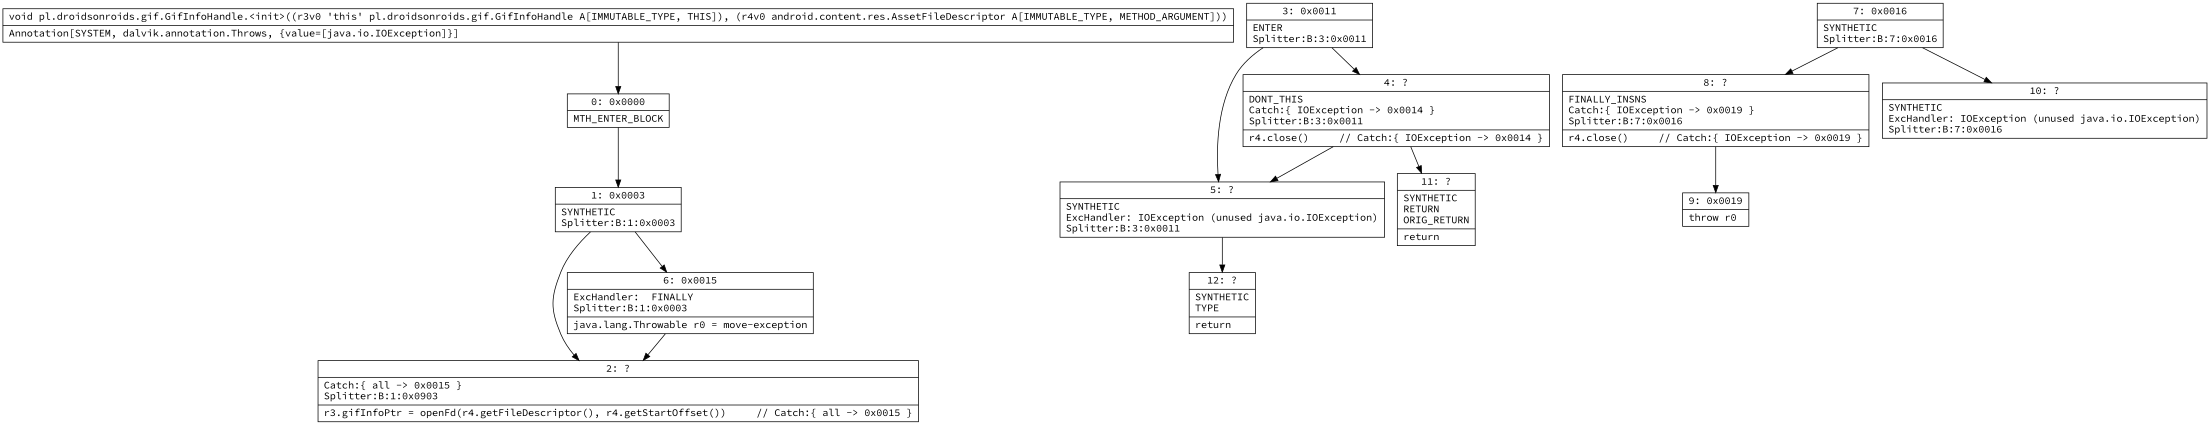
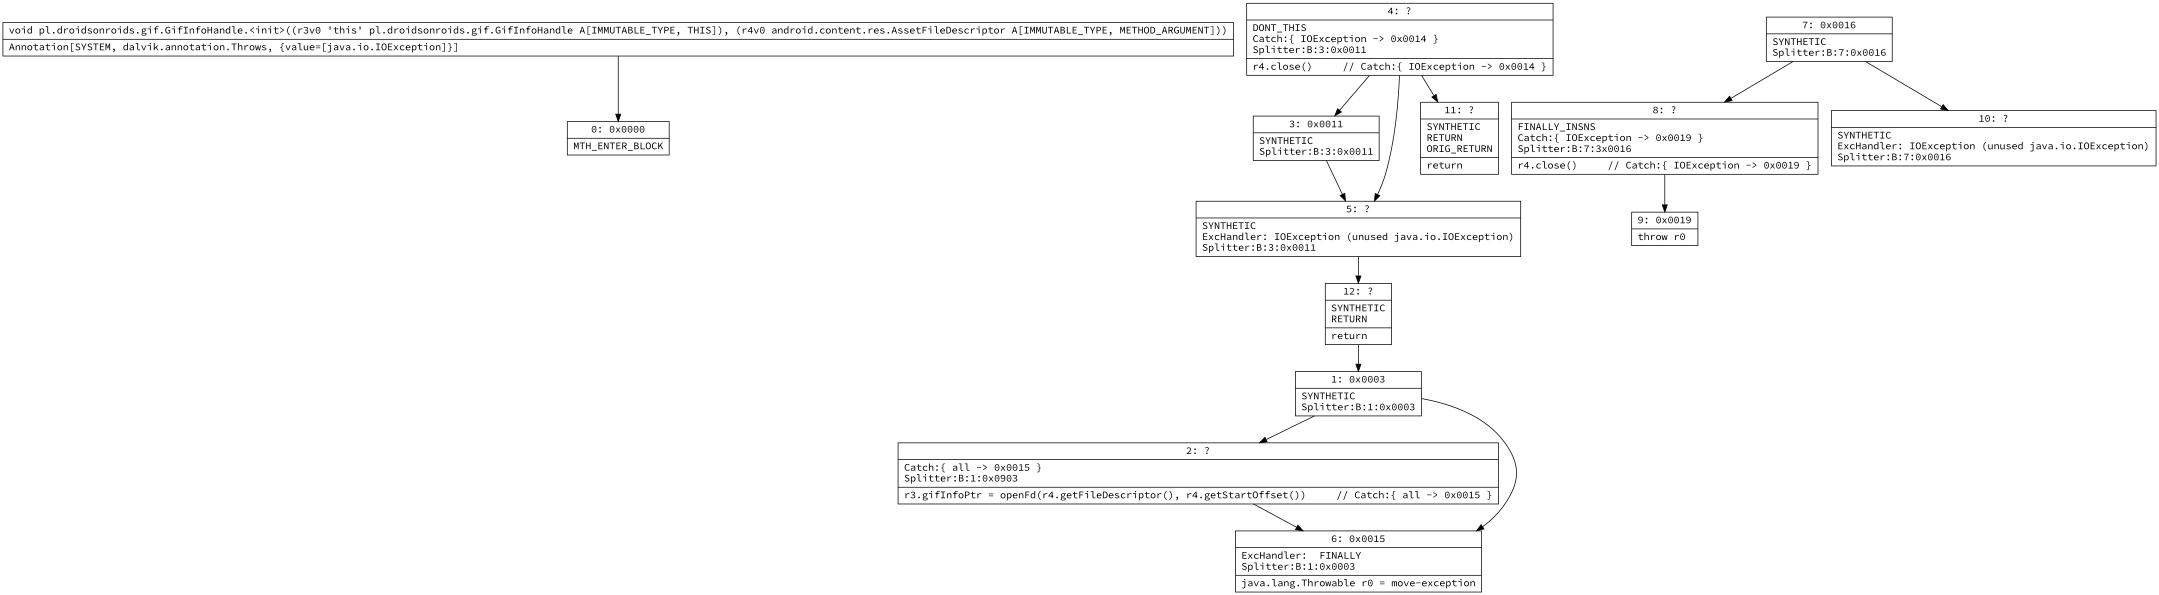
node "3: 0x0011": text "ENTER" -> "SYNTHETIC"
edge "3: 0x0011" -> "4: ?": reversed
node "8: ?": text "Splitter:B:7:0x0016" -> "Splitter:B:7:3x0016"
edge "0: 0x0000" -> "1: 0x0003": now "12: ?" -> "1: 0x0003"
node "12: ?": text "TYPE" -> "RETURN"
edge "6: 0x0015" -> "2: ?": reversed
